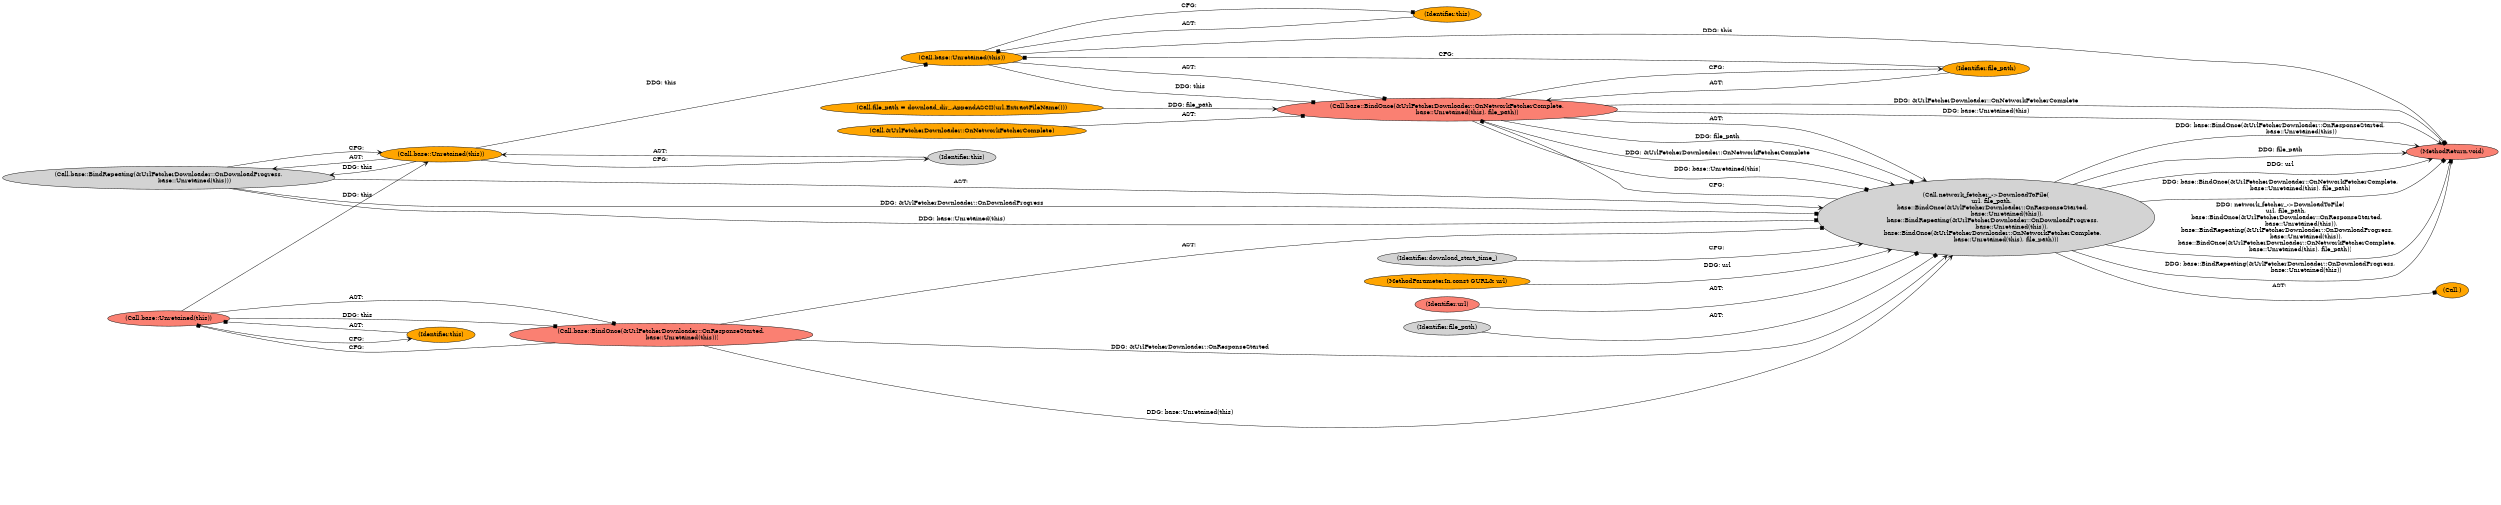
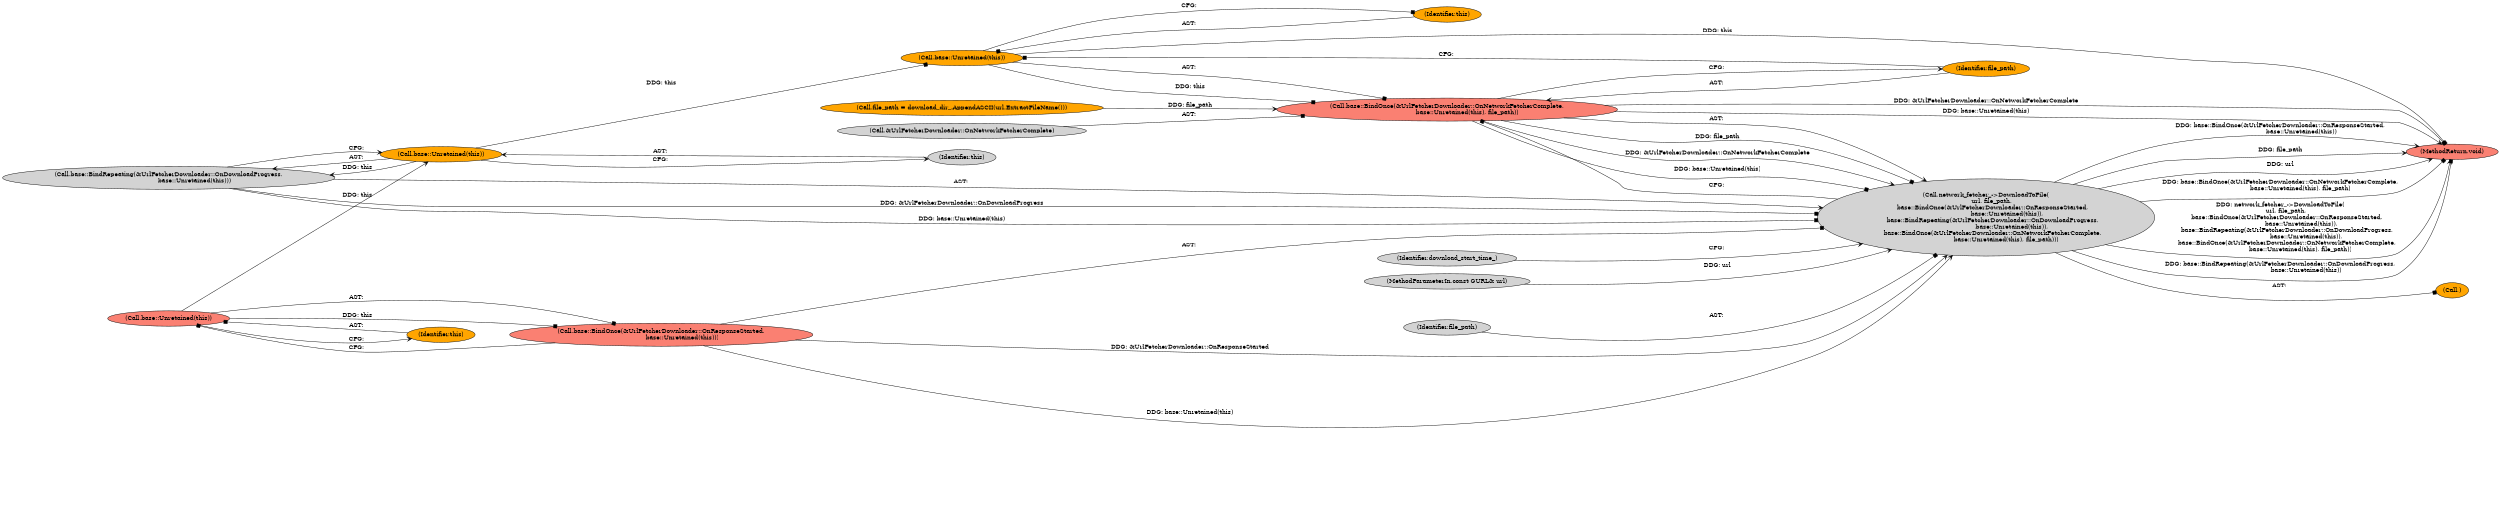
node "(Call,&UrlFetcherDownloader::OnNetworkFetcherComplete)": fillcolor orange -> lightgrey
node "(MethodParameterIn,const GURL& url)": fillcolor orange -> lightgrey
node "(Identifier,url)": removed
